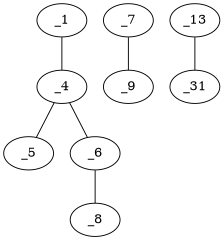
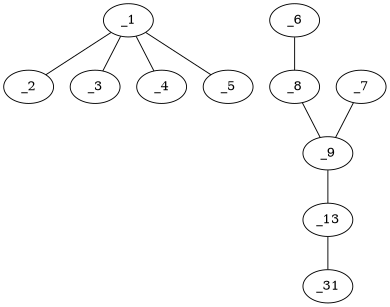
node "_2": added
node "_3": added
edge "_4" -- "_5": now "_1" -- "_5"
edge "_4" -- "_6": removed
edge "_8" -- "_9": added
edge "_9" -- "_13": added
